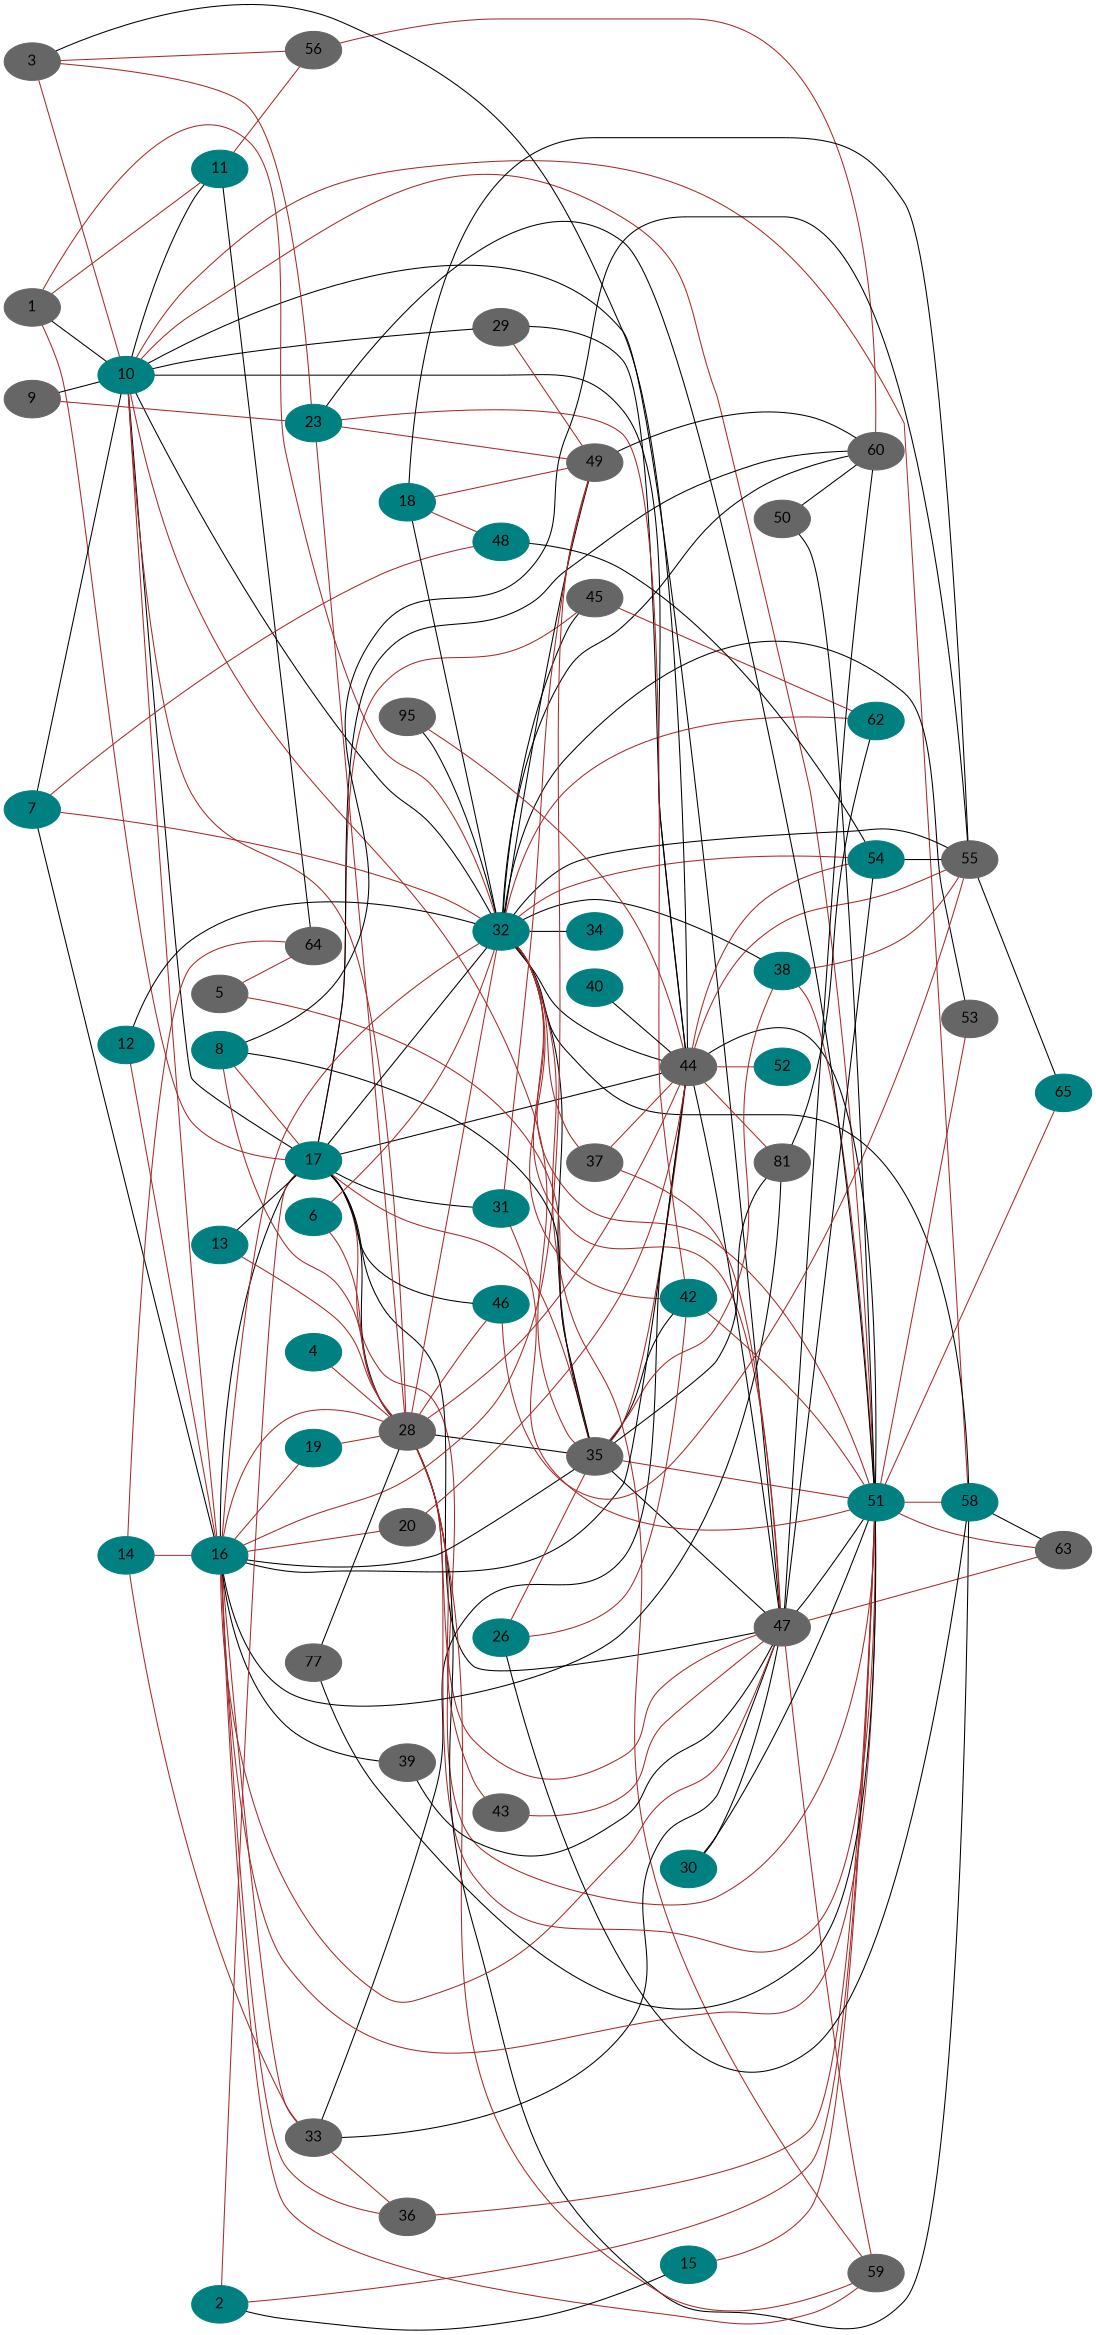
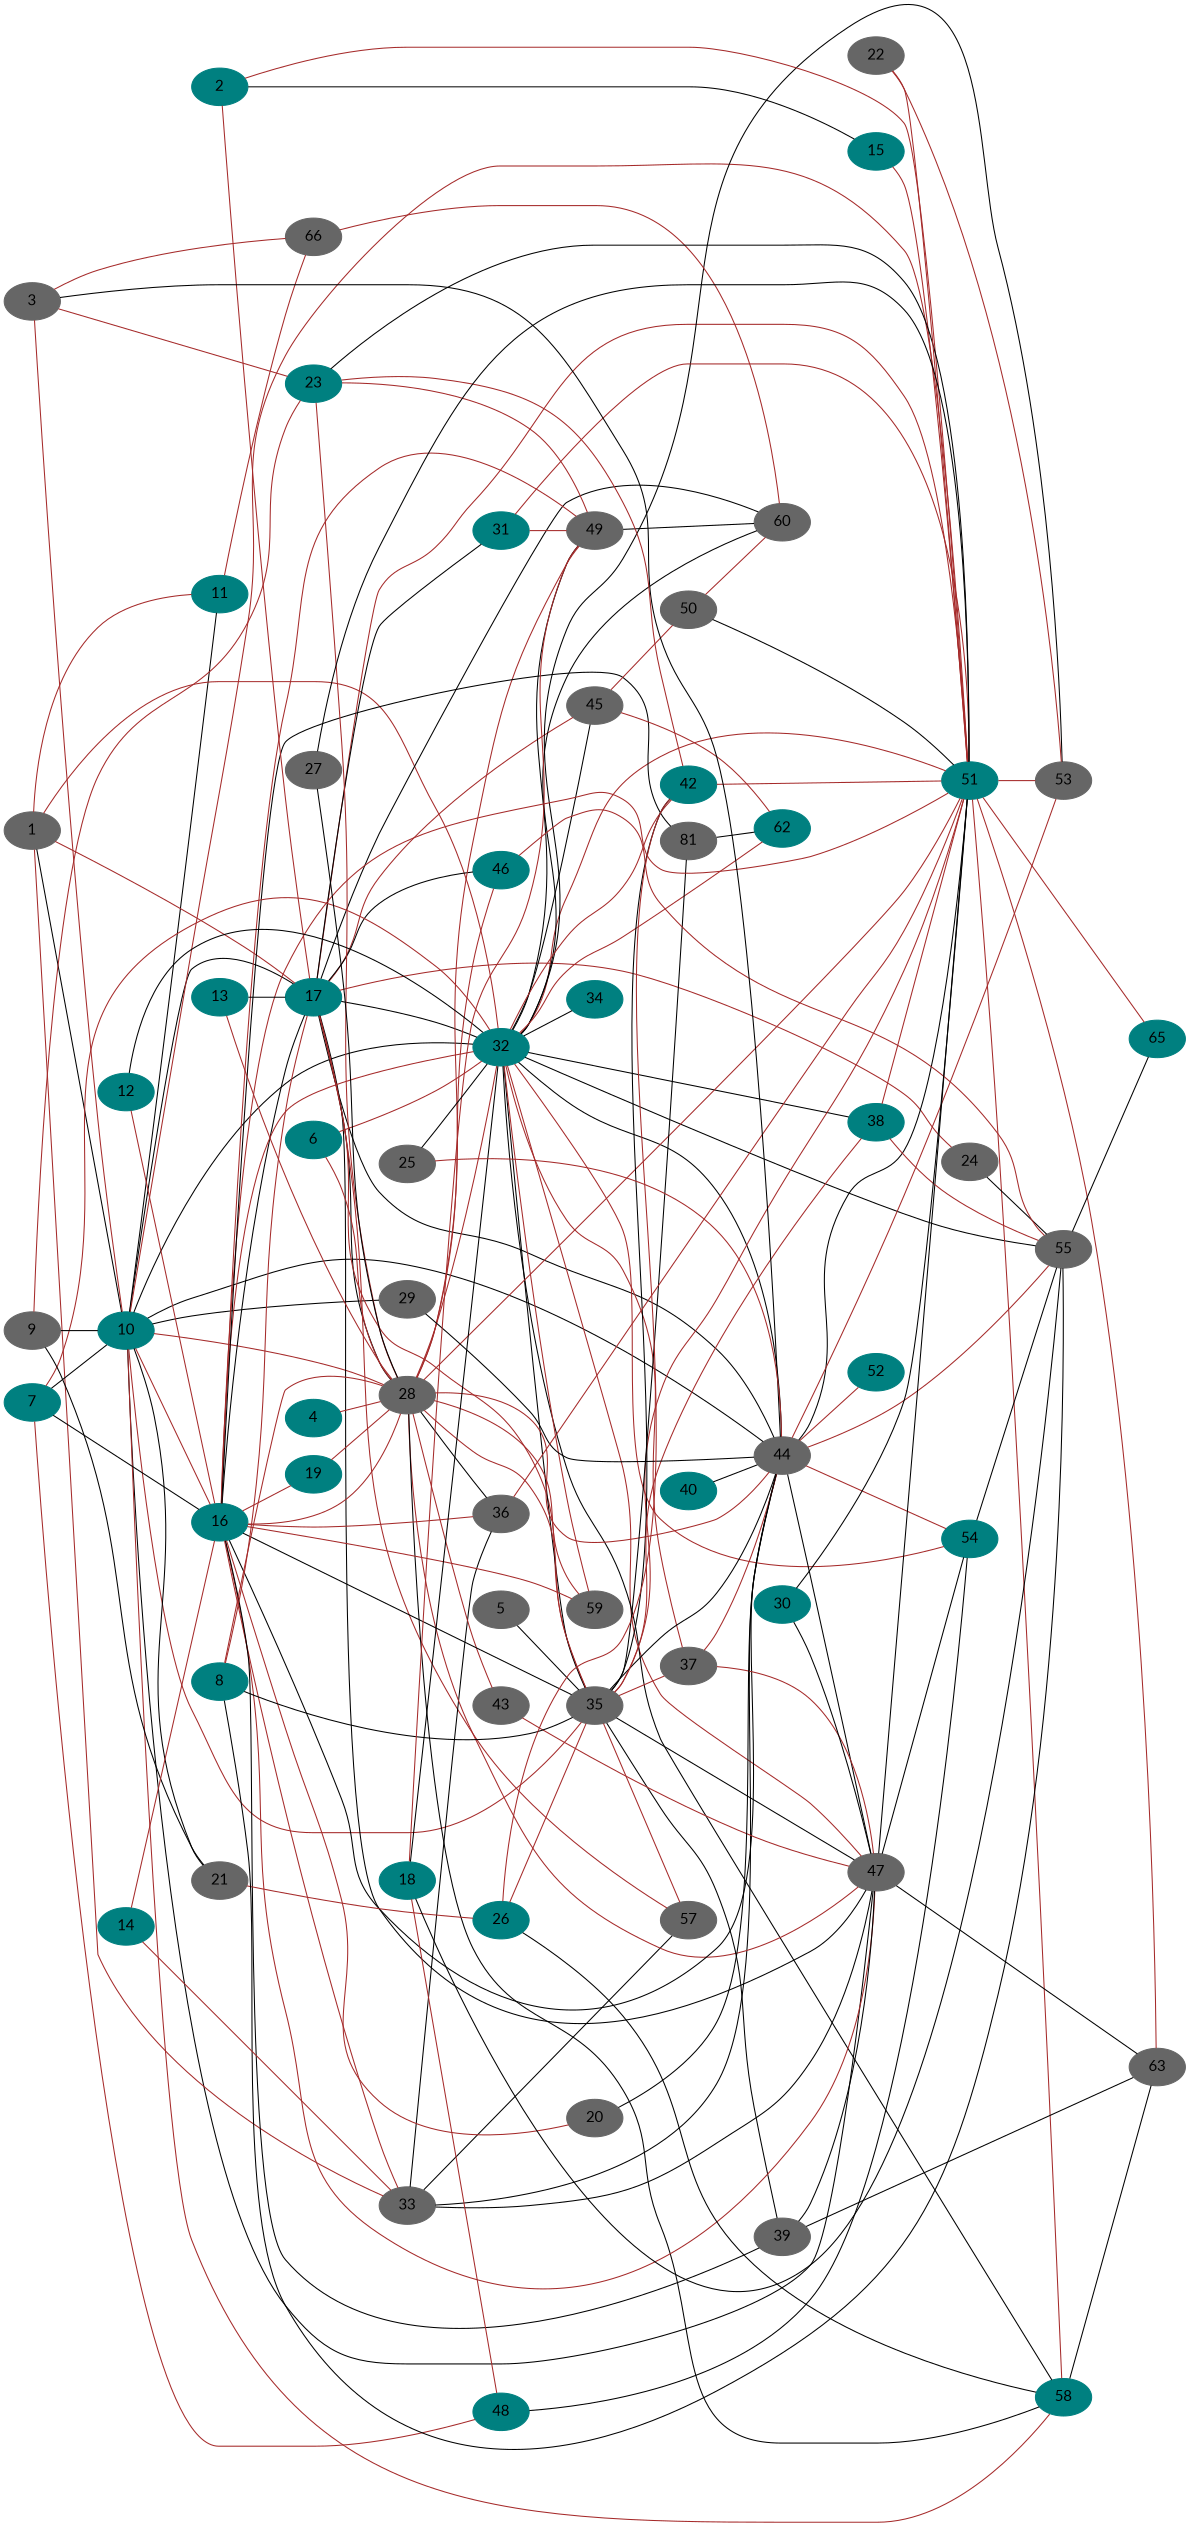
node "56": label "56" -> "66"
node "22": added
edge "29" -- "49": now "28" -- "49"
edge "60" -- "50": color black -> brown
edge "50" -- "45": added
node "95": label "95" -> "25"
node "64": removed
edge "60" -- "47": removed
edge "44" -- "81": now "44" -- "53"
edge "5" -- "35": color brown -> black
node "24": added
edge "44" -- "35": color brown -> black
edge "44" -- "20": color brown -> black
edge "28" -- "35": color black -> brown
edge "28" -- "36": added
edge "63" -- "47": color brown -> black
edge "1" -- "33": added
node "77": label "77" -> "27"
edge "37" -- "35": added
node "21": added
edge "35" -- "39": added
node "57": added
edge "47" -- "59": removed
edge "63" -- "39": added
edge "33" -- "36": color brown -> black
